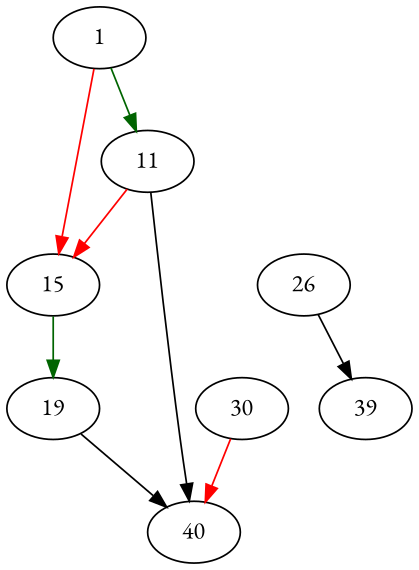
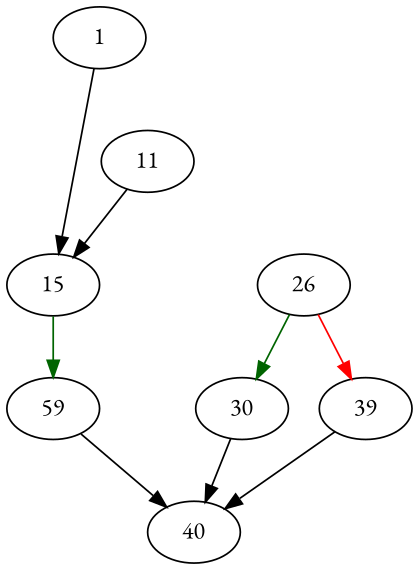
edge "1" -> "11": removed
edge "1" -> "15": color red -> black
edge "11" -> "15": color red -> black
edge "11" -> "40": now "39" -> "40"
edge "26" -> "30": added
edge "26" -> "39": color black -> red
node "19": label "19" -> "59"
edge "30" -> "40": color red -> black
